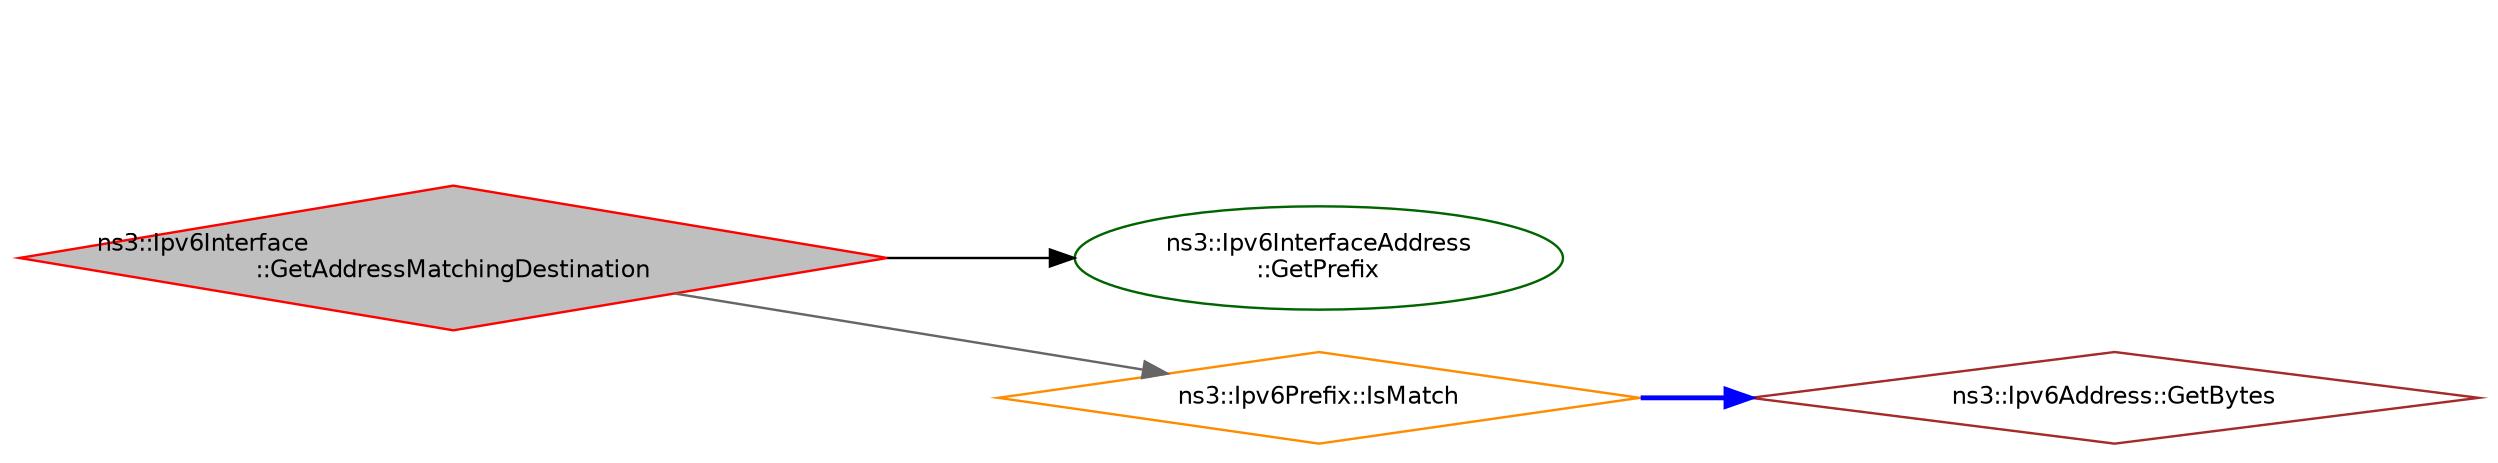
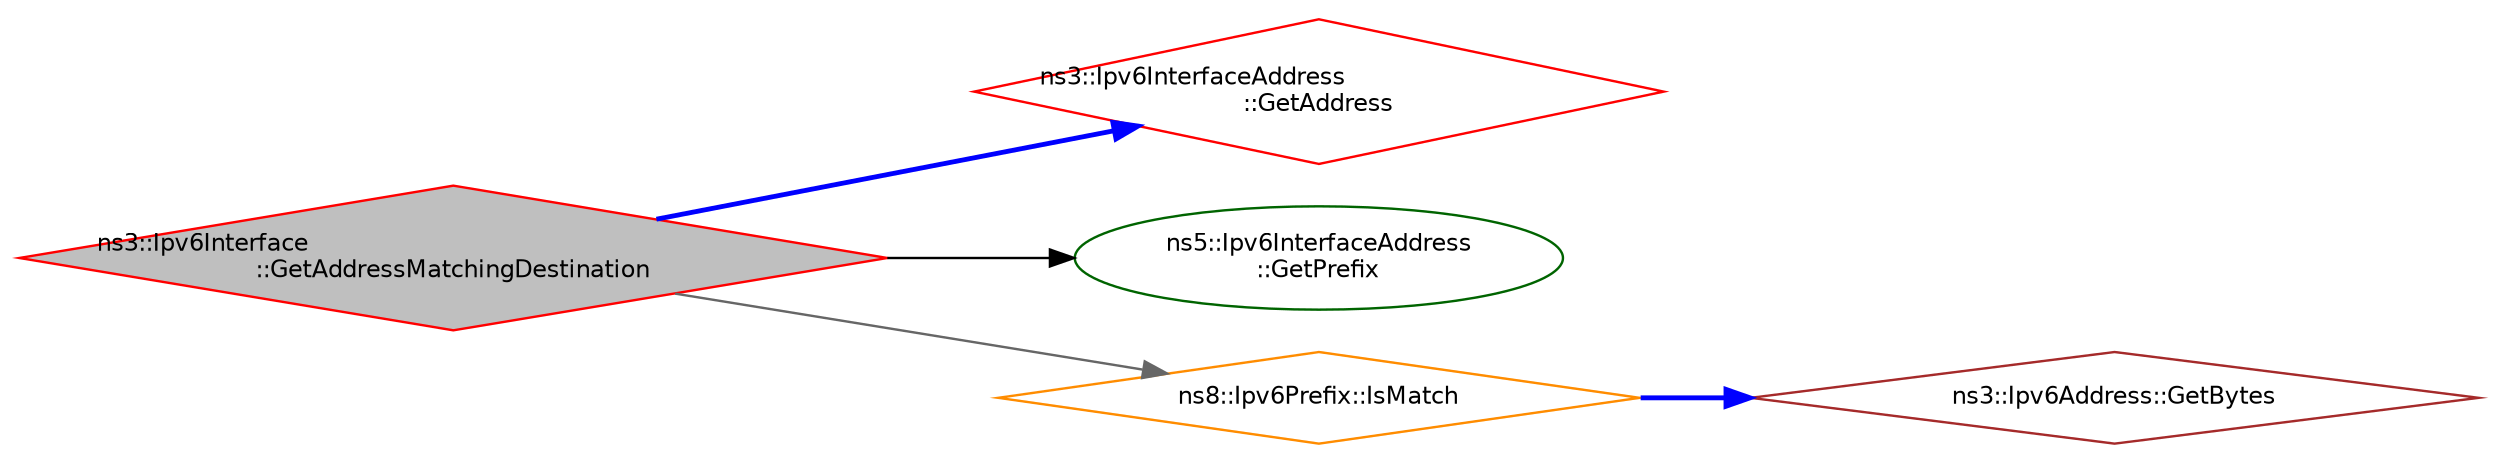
node "ns3::Ipv6InterfaceAddress ::GetAddress": added
node "ns3::Ipv6InterfaceAddress ::GetPrefix": label "ns3::Ipv6InterfaceAddress ::GetPrefix" -> "ns5::Ipv6InterfaceAddress ::GetPrefix"
node "ns3::Ipv6Prefix::IsMatch": label "ns3::Ipv6Prefix::IsMatch" -> "ns8::Ipv6Prefix::IsMatch"
